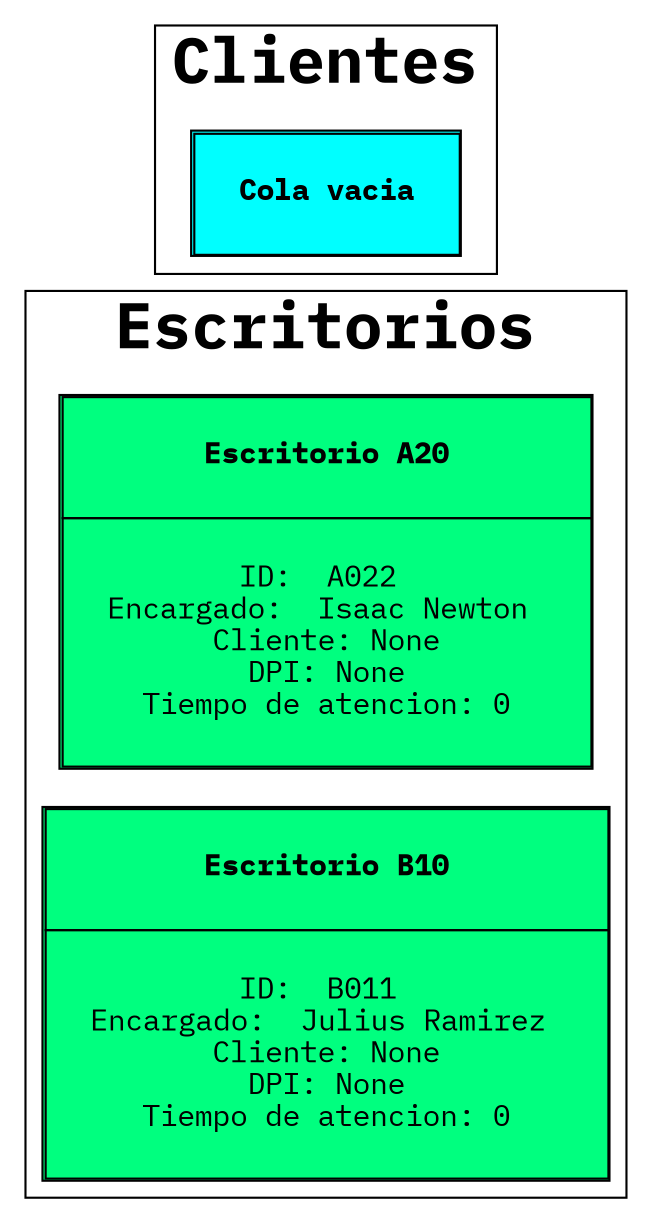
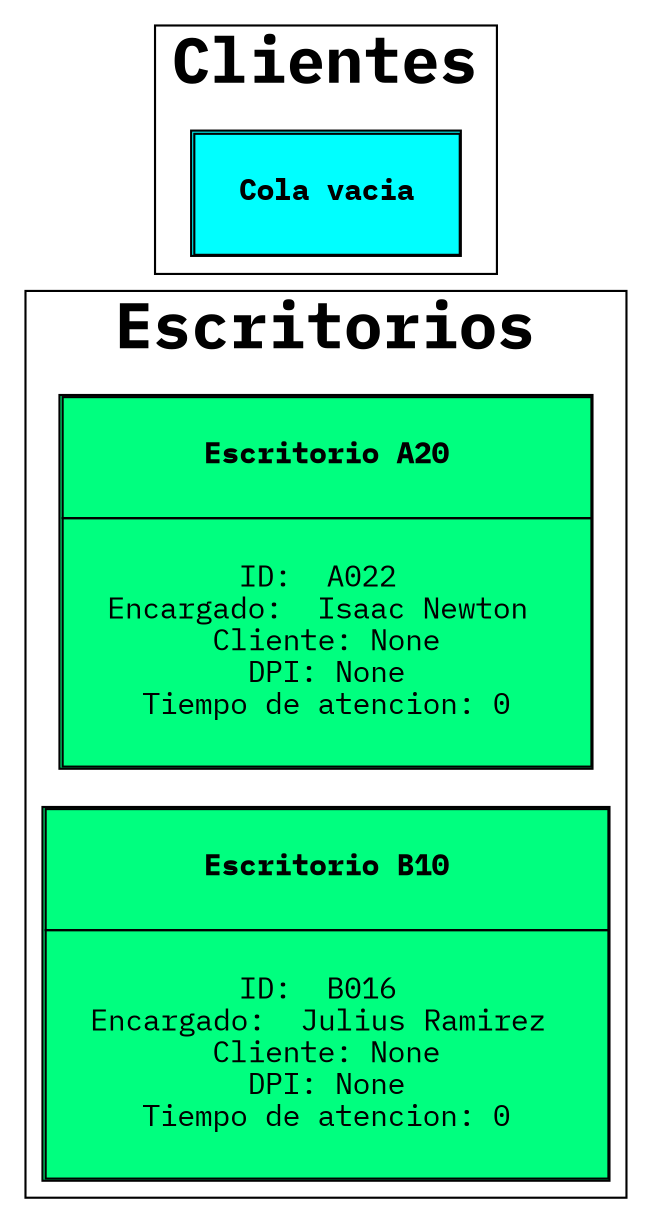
node "Escritorio B10": text "ID:  B011" -> "ID:  B016"
